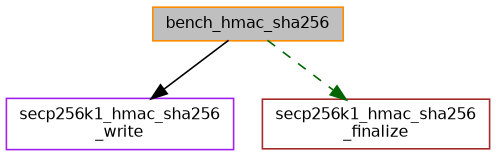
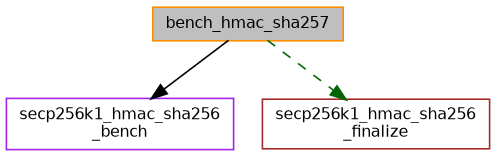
node "bench_hmac_sha256": label "bench_hmac_sha256" -> "bench_hmac_sha257"
node "secp256k1_hmac_sha256 _write": label "secp256k1_hmac_sha256 _write" -> "secp256k1_hmac_sha256 _bench"
